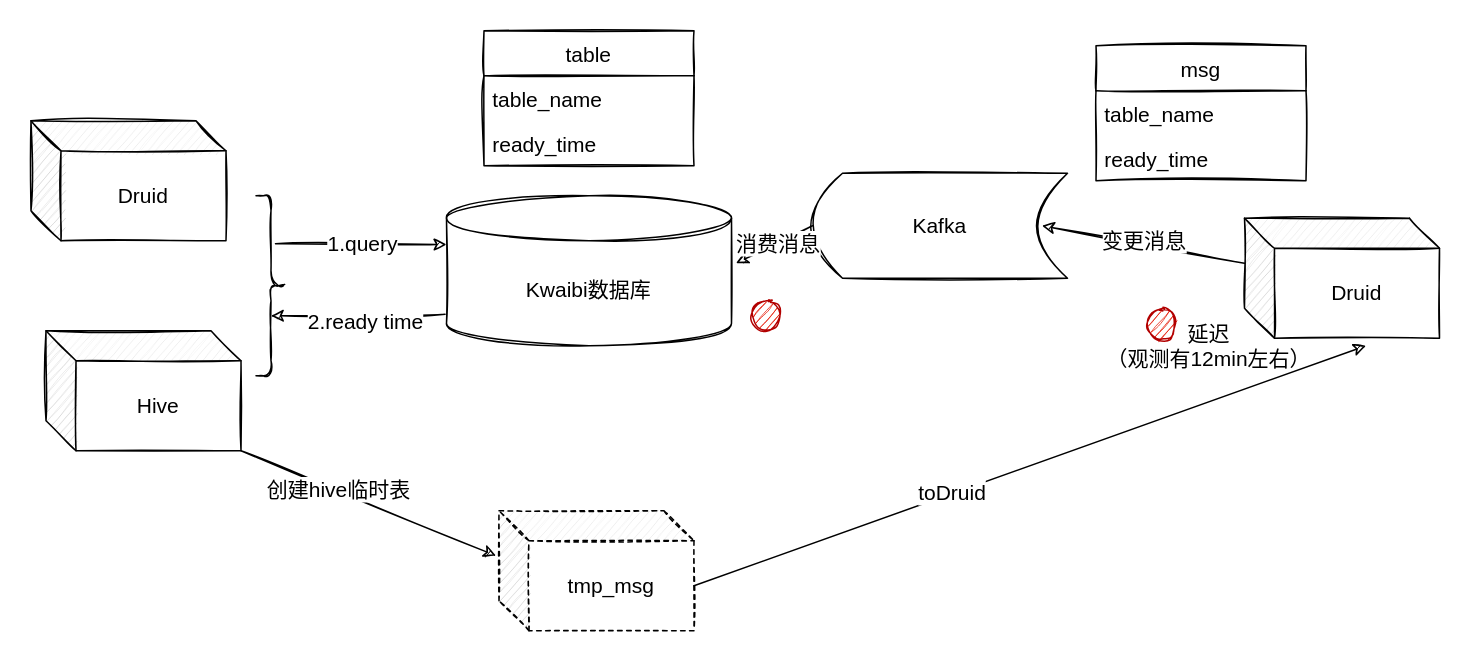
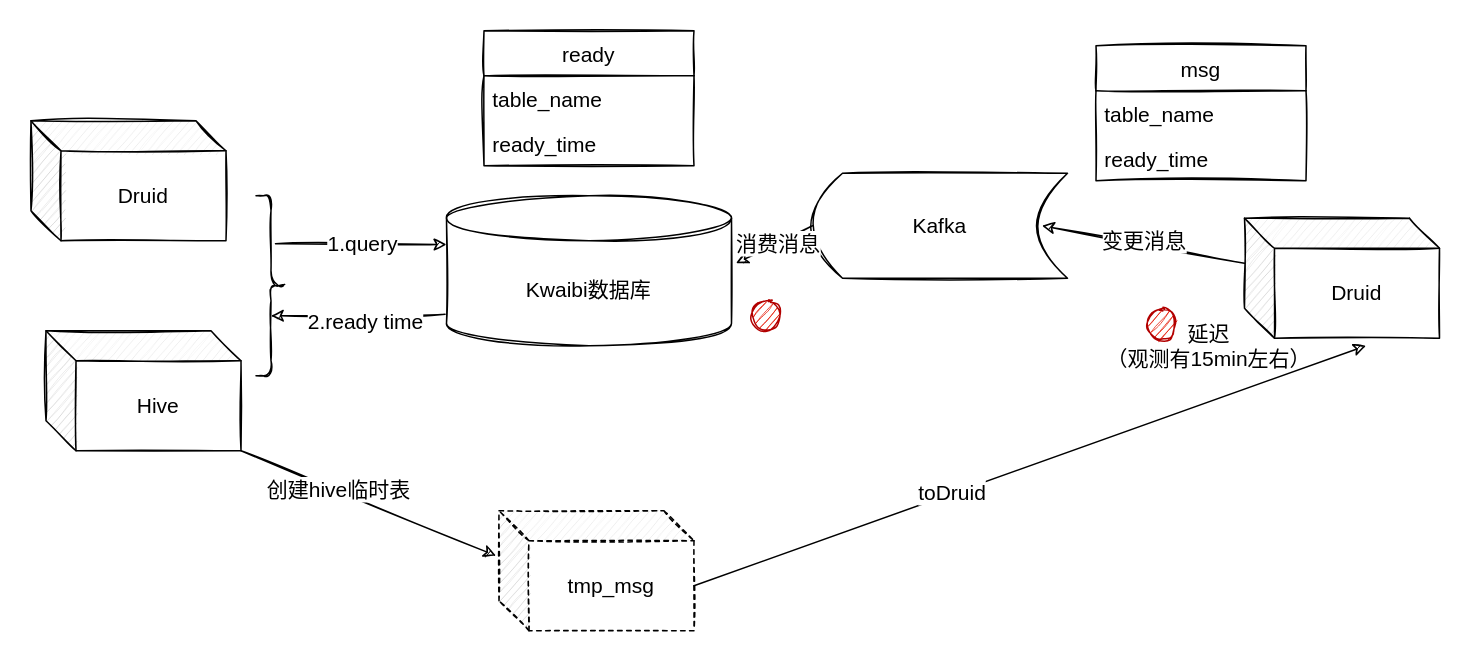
node "table": label "table" -> "ready"
node "延迟 （观测有12min左右）": label "延迟 （观测有12min左右）" -> "延迟 （观测有15min左右）"
